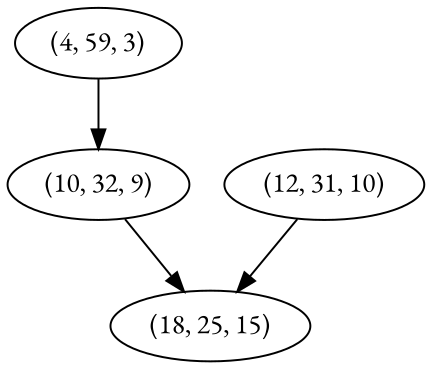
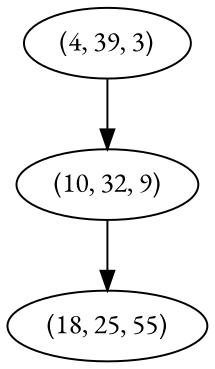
node "(4, 59, 3)": label "(4, 59, 3)" -> "(4, 39, 3)"
node "(12, 31, 10)": removed
node "(18, 25, 15)": label "(18, 25, 15)" -> "(18, 25, 55)"
